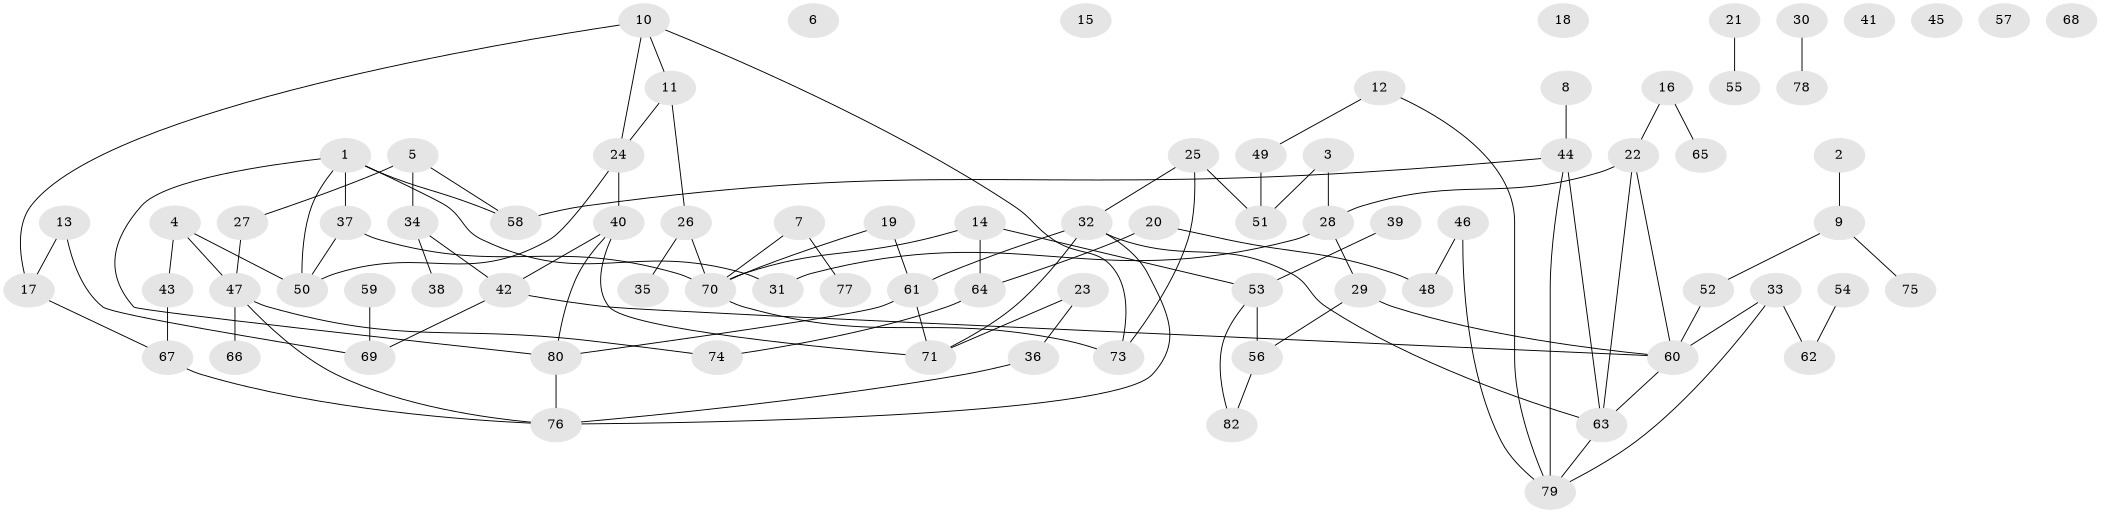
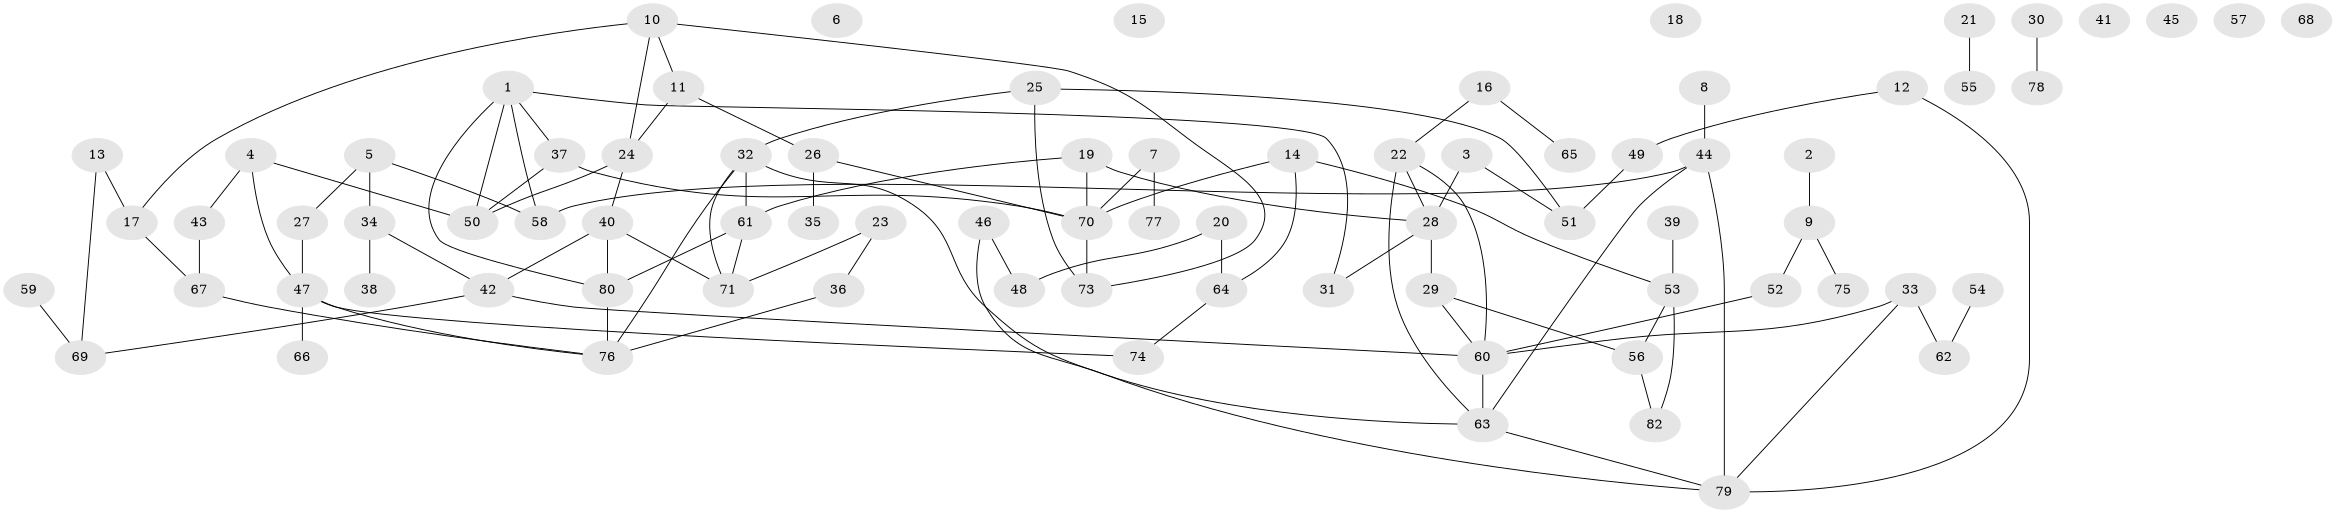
edge "19" -- "28": added
